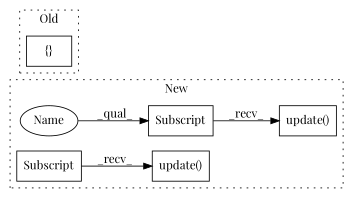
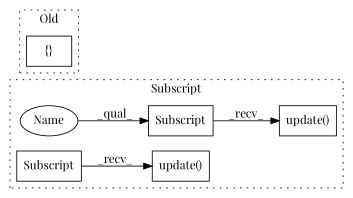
cluster "New": label "New" -> "Subscript"
